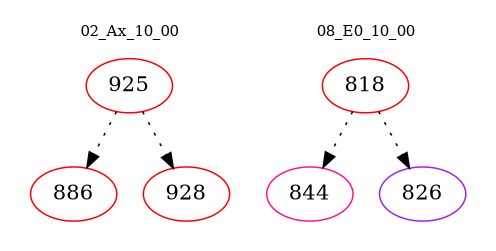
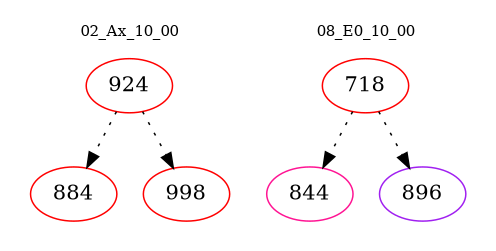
node "925": label "925" -> "924"
node "818": label "818" -> "718"
node "886": label "886" -> "884"
node "928": label "928" -> "998"
node "826": label "826" -> "896"
